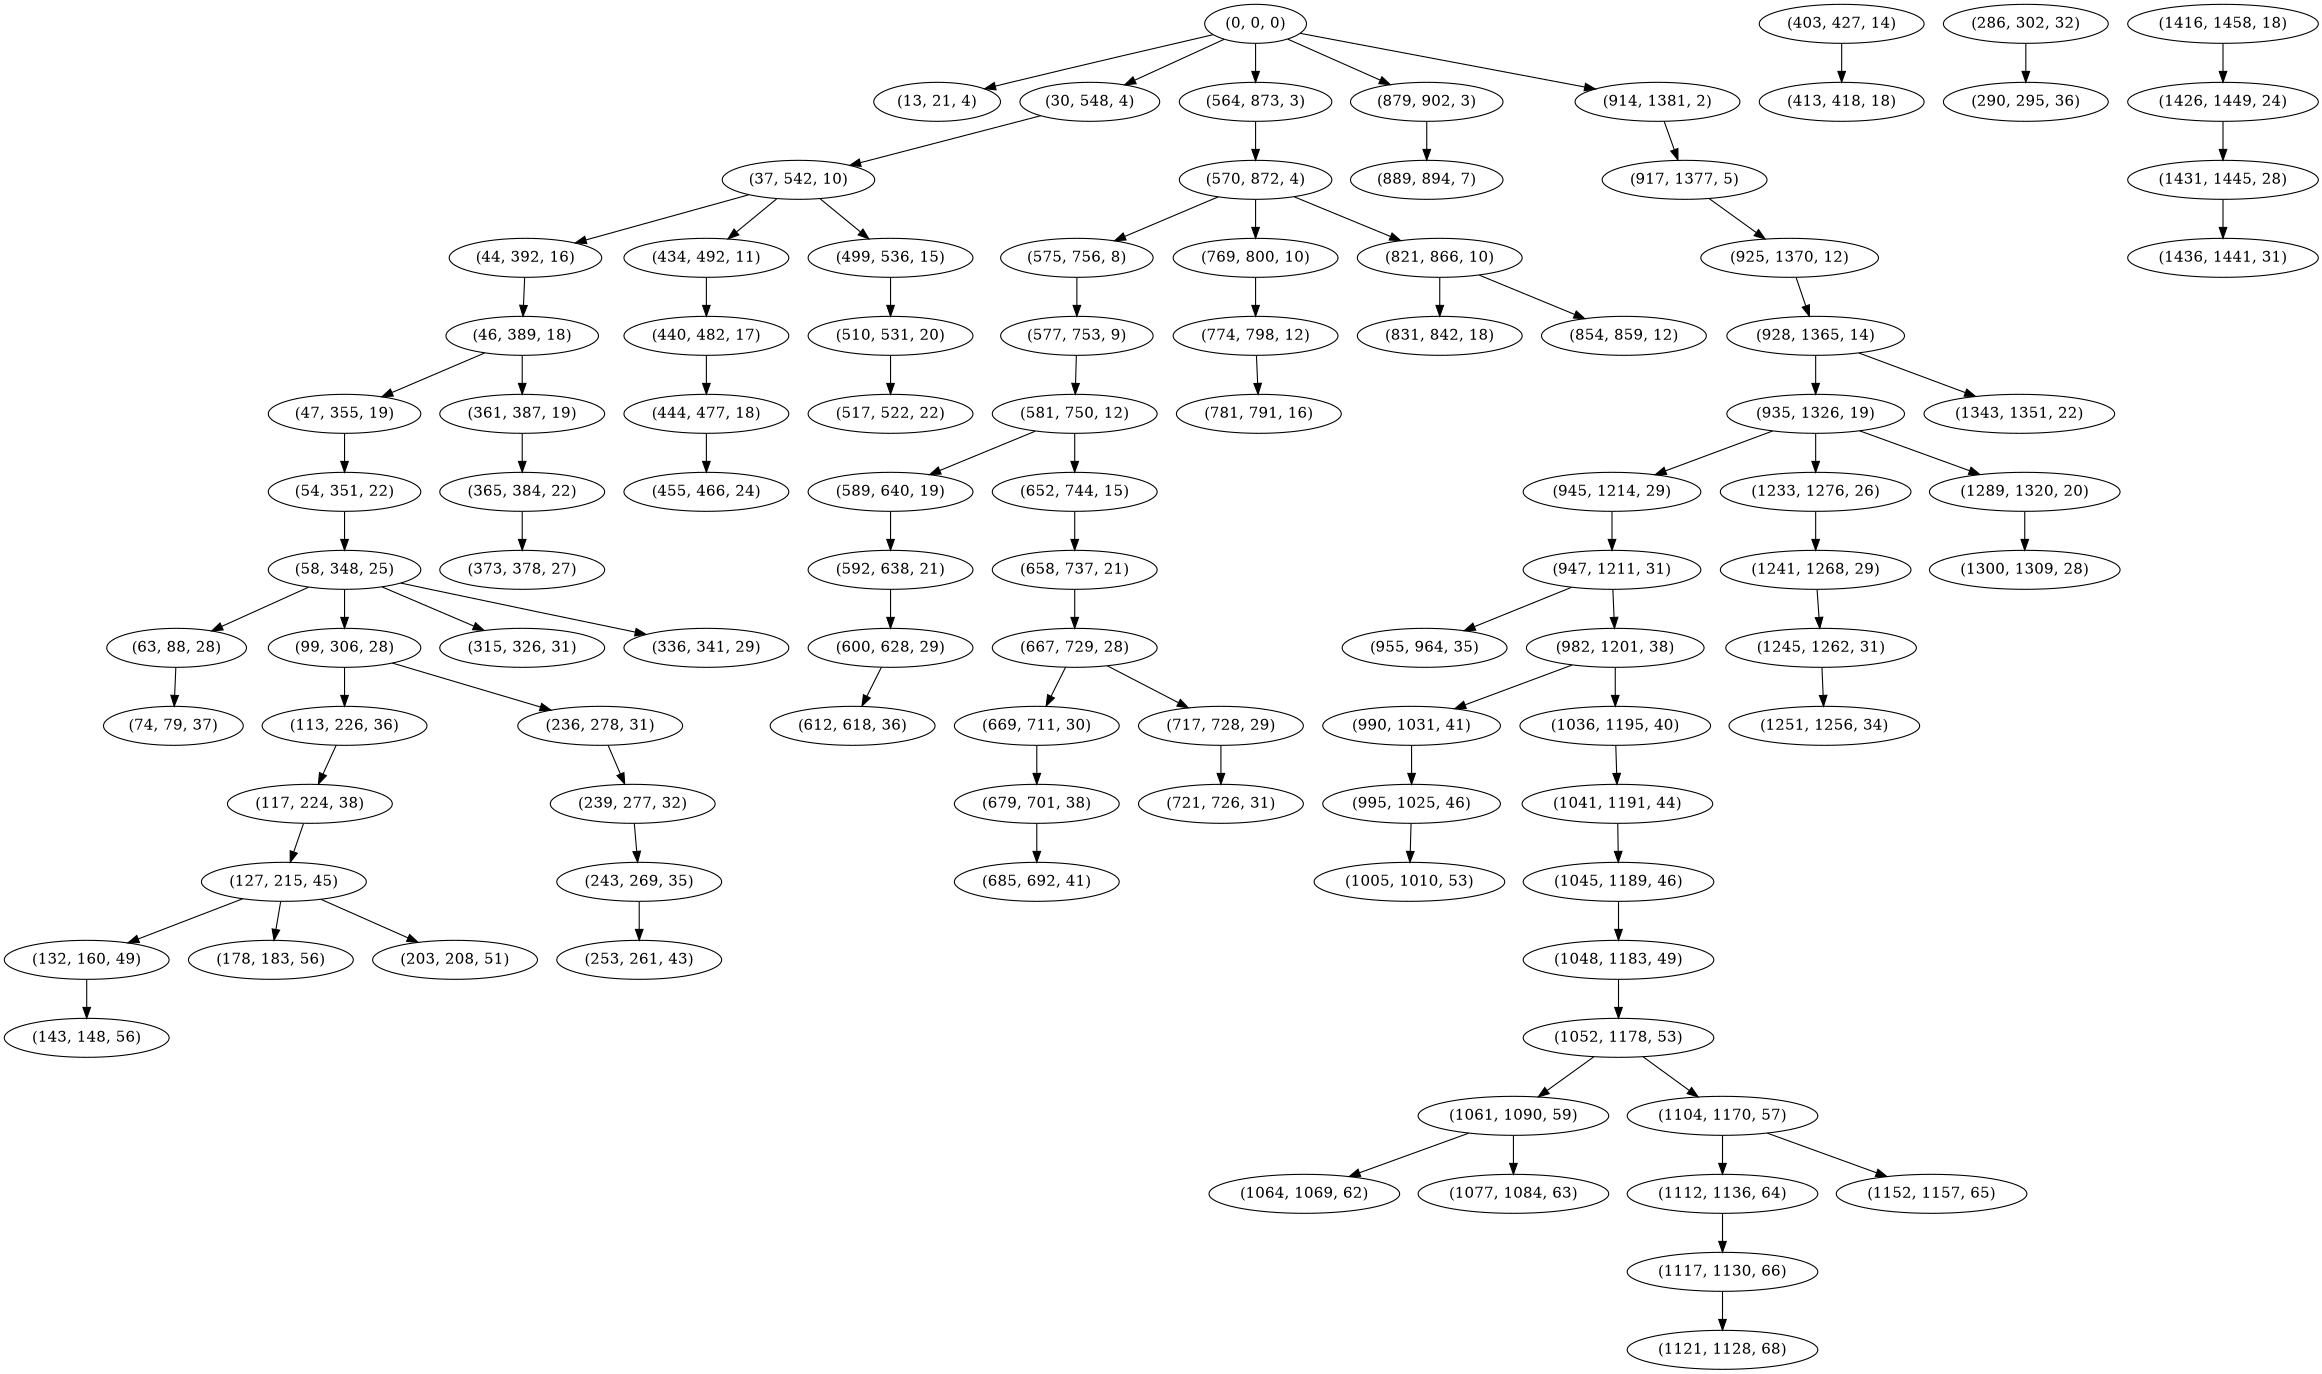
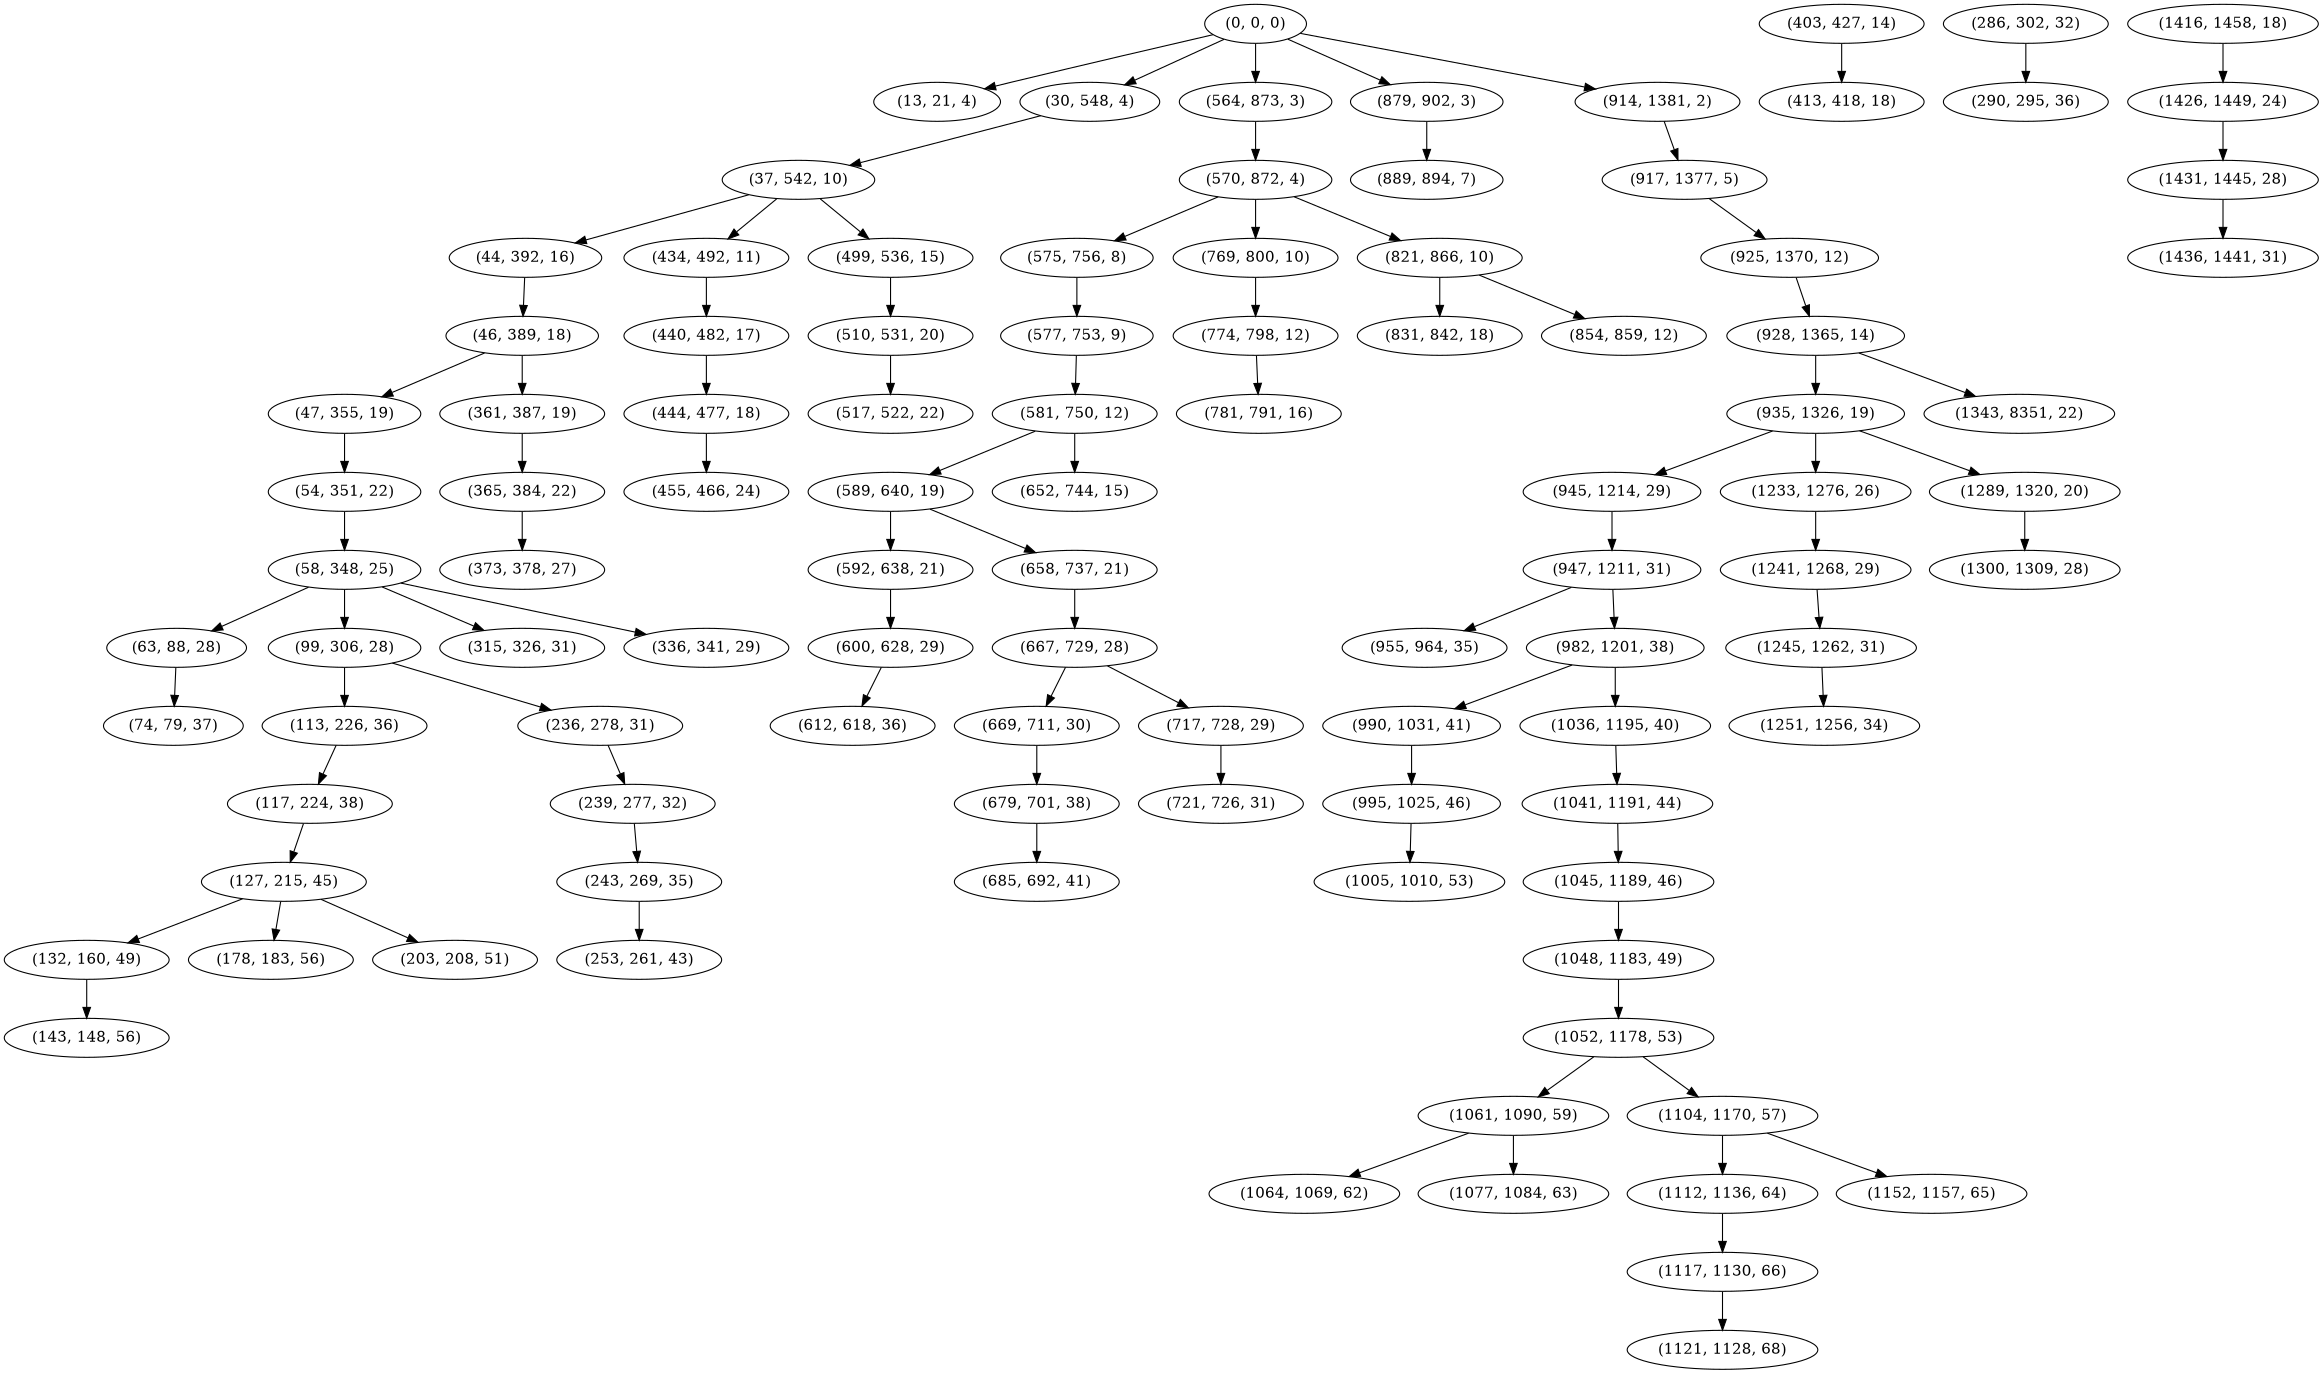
node "(1343, 1351, 22)": label "(1343, 1351, 22)" -> "(1343, 8351, 22)"
edge "(652, 744, 15)" -> "(658, 737, 21)": now "(589, 640, 19)" -> "(658, 737, 21)"
